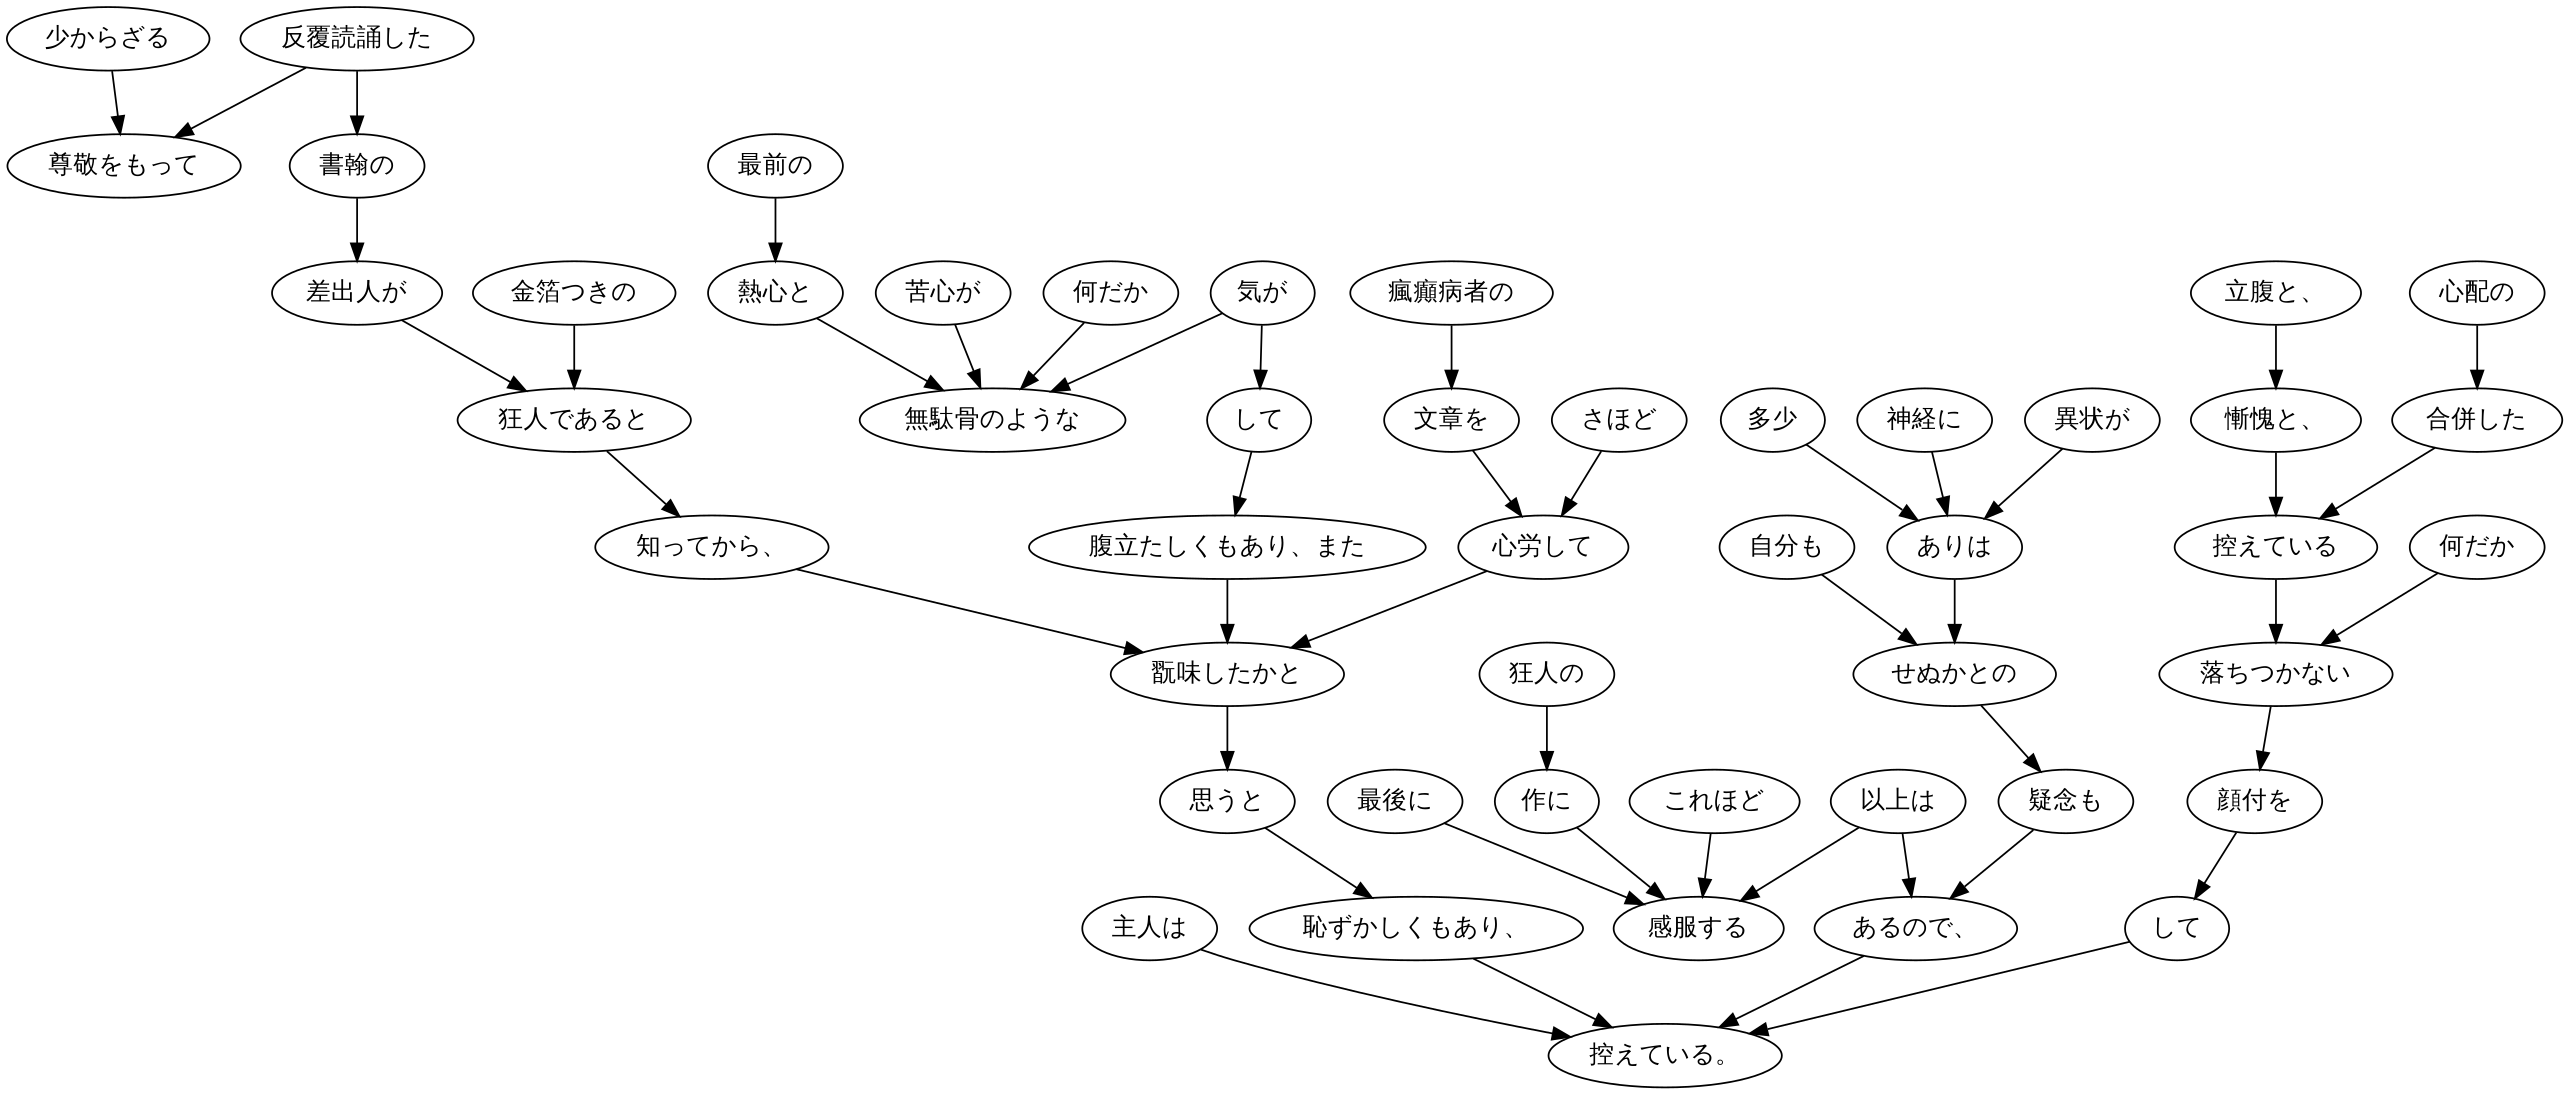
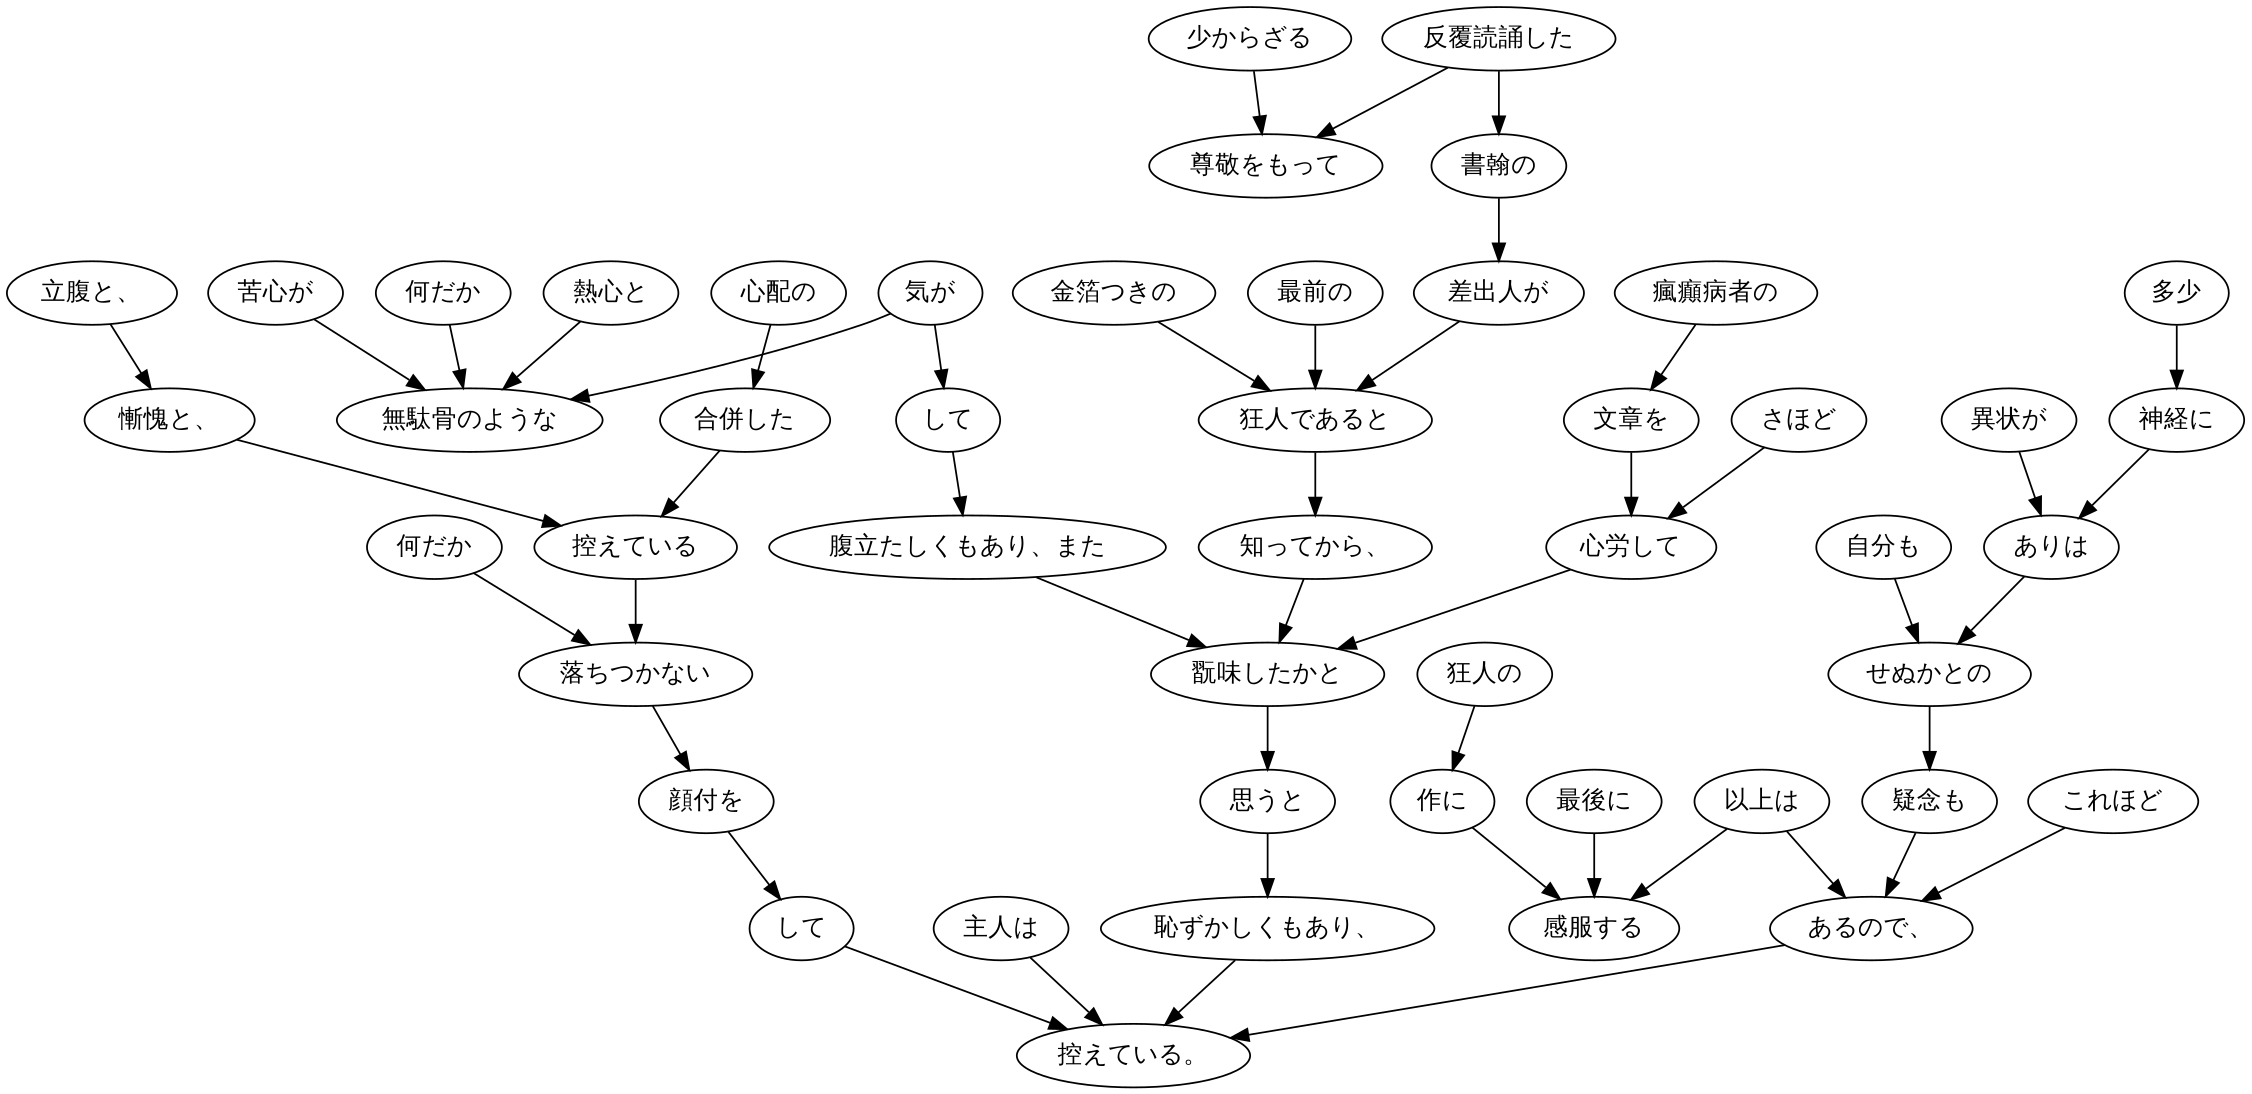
edge "最前の" -> "熱心と": now "最前の" -> "狂人であると"
edge "多少" -> "ありは": now "多少" -> "神経に"
edge "これほど" -> "感服する": now "これほど" -> "あるので、"
